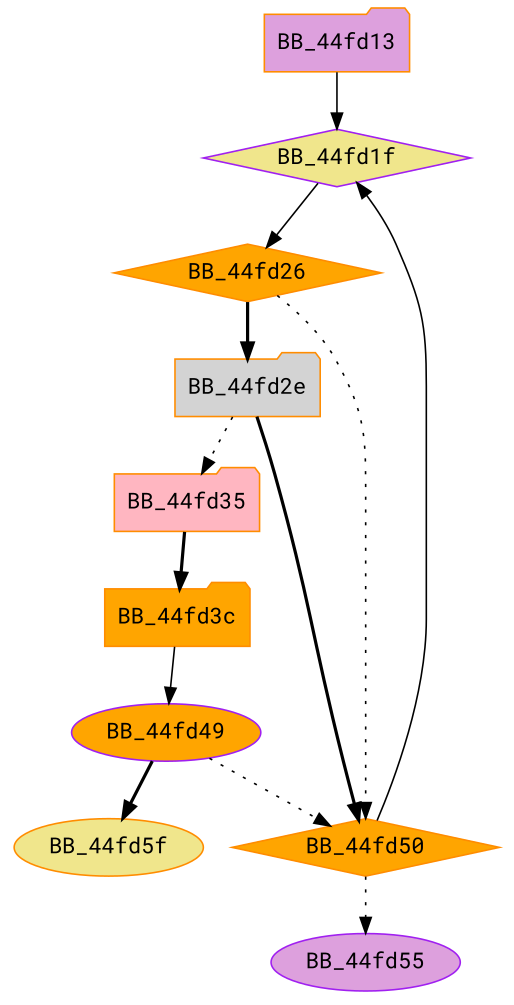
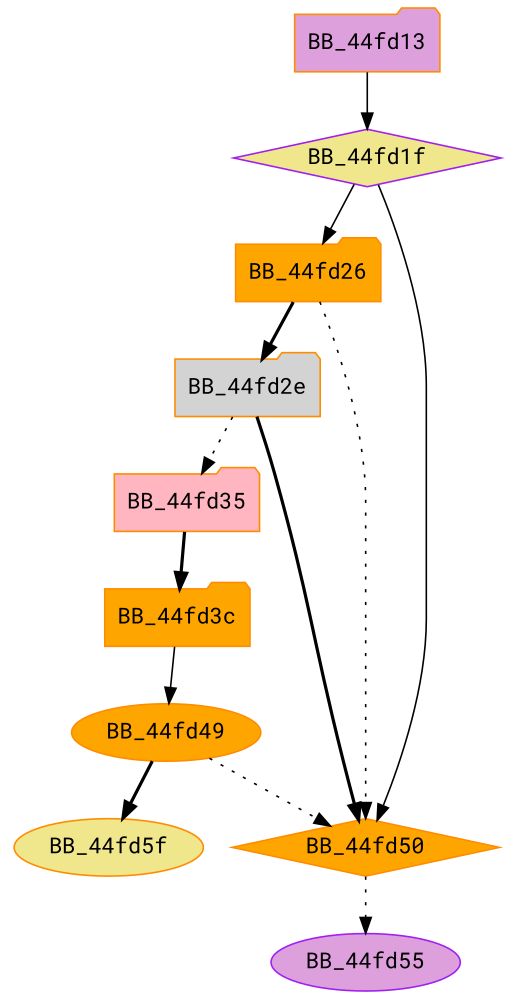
node "BB_44fd26": shape diamond -> folder
edge "BB_44fd50" -> "BB_44fd1f": reversed
node "BB_44fd49": color purple -> darkorange
